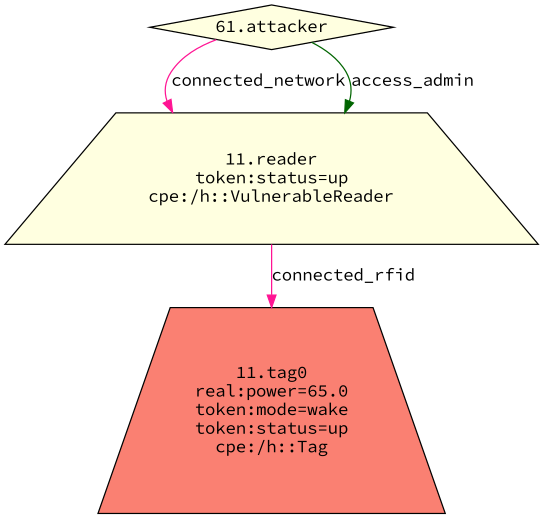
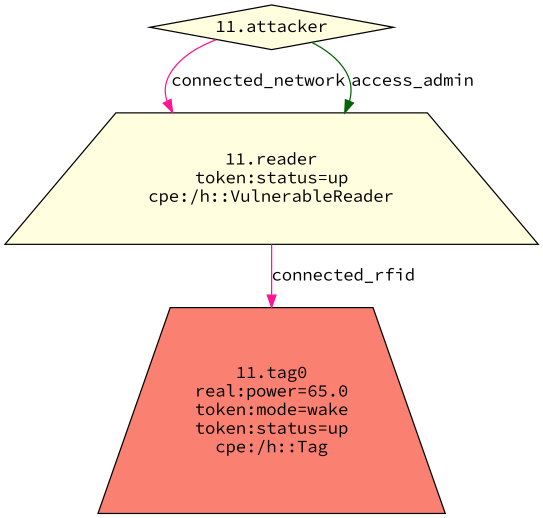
node "61.attacker": label "61.attacker" -> "11.attacker"
